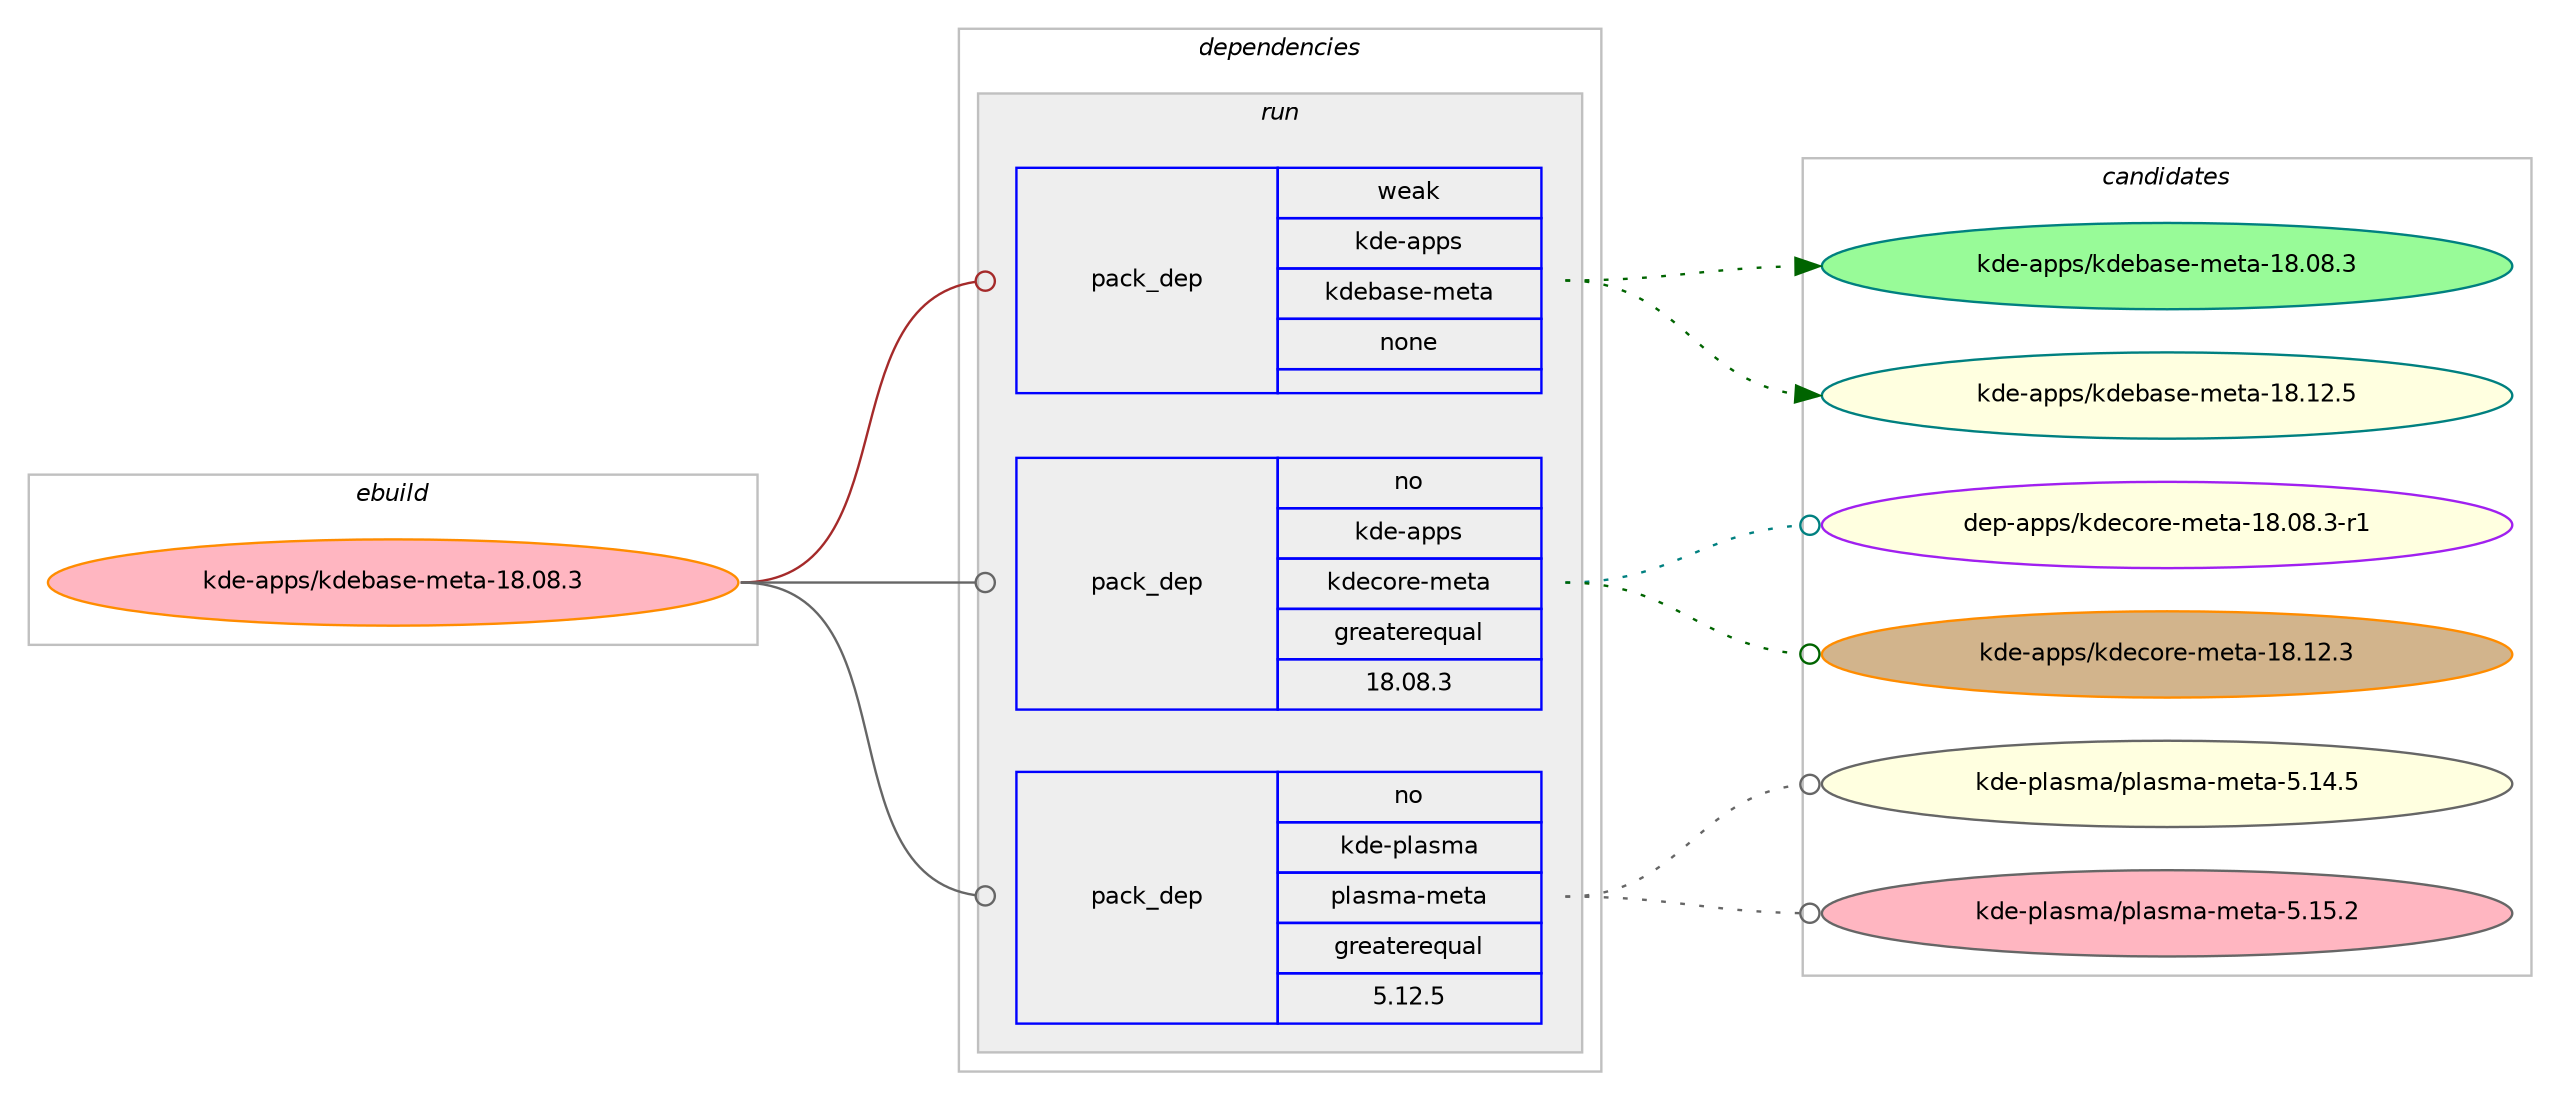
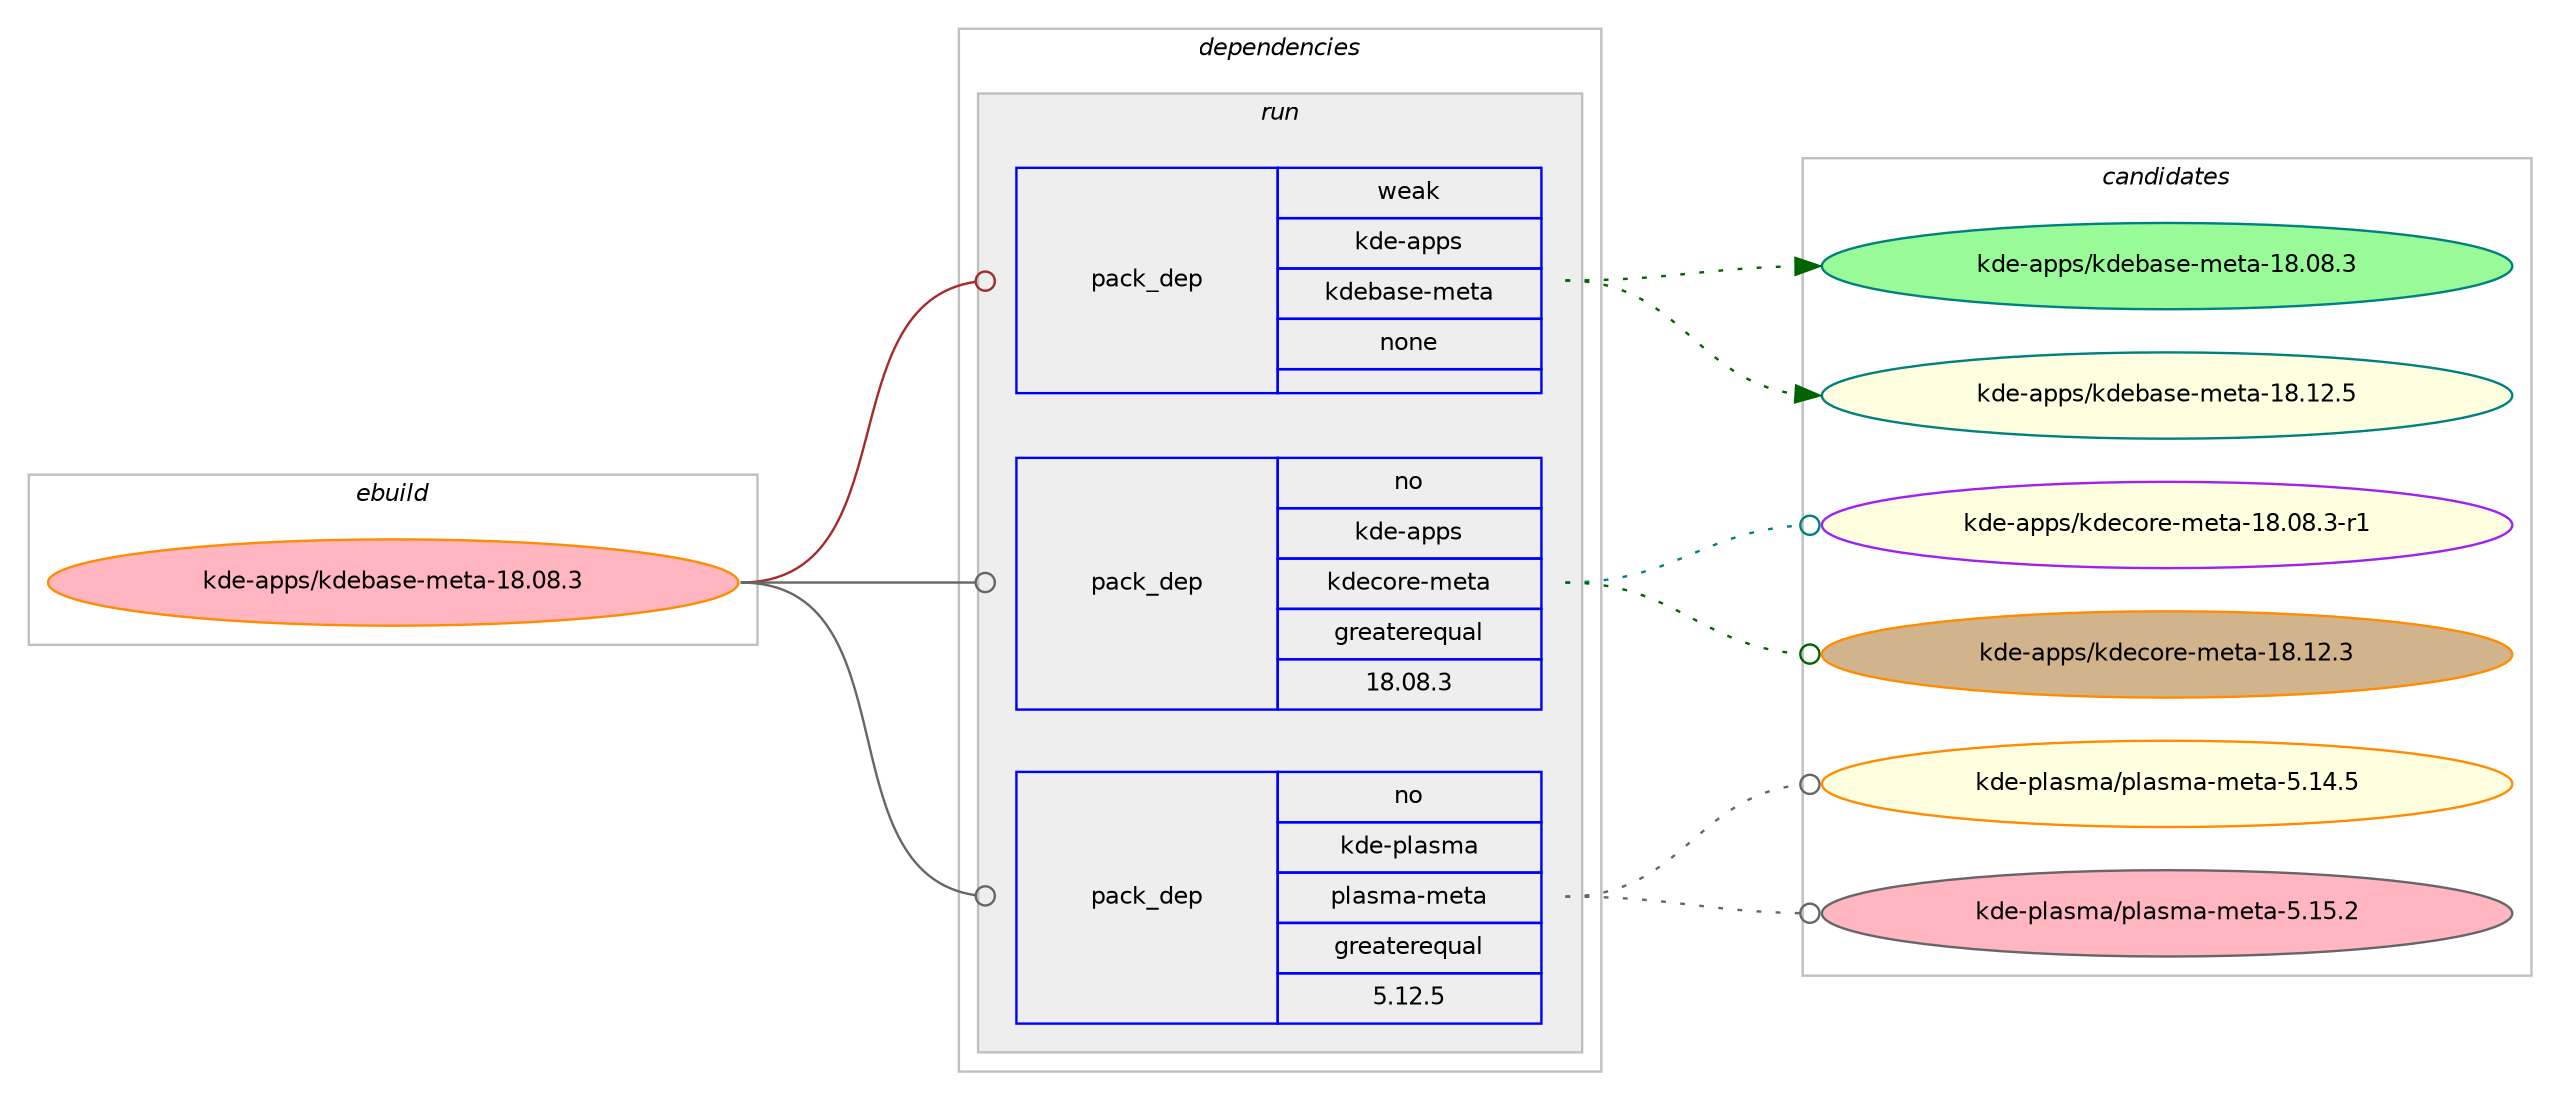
node "dep-apps/kdecore-meta-18.08.3-r1": label "dep-apps/kdecore-meta-18.08.3-r1" -> "kde-apps/kdecore-meta-18.08.3-r1"
node "kde-plasma/plasma-meta-5.14.5": color gray40 -> darkorange
